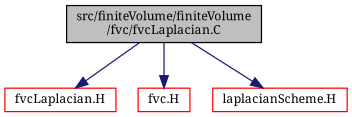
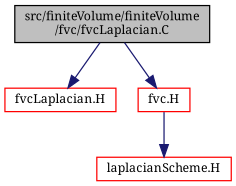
edge "src/finiteVolume/finiteVolume /fvc/fvcLaplacian.C" -> "laplacianScheme.H": now "fvc.H" -> "laplacianScheme.H"
